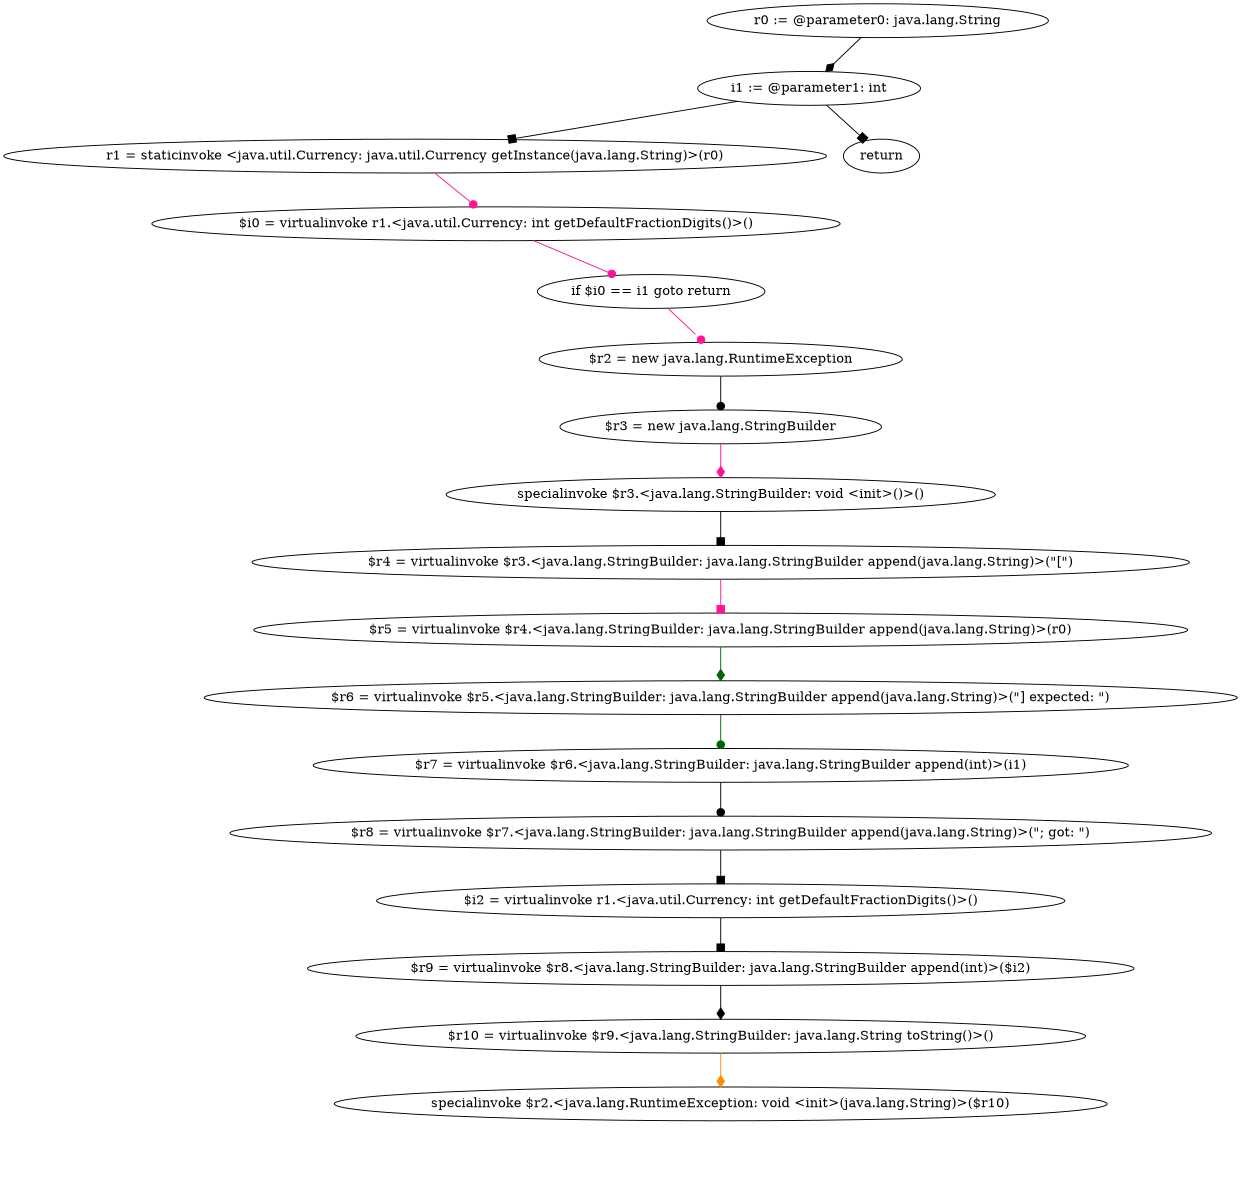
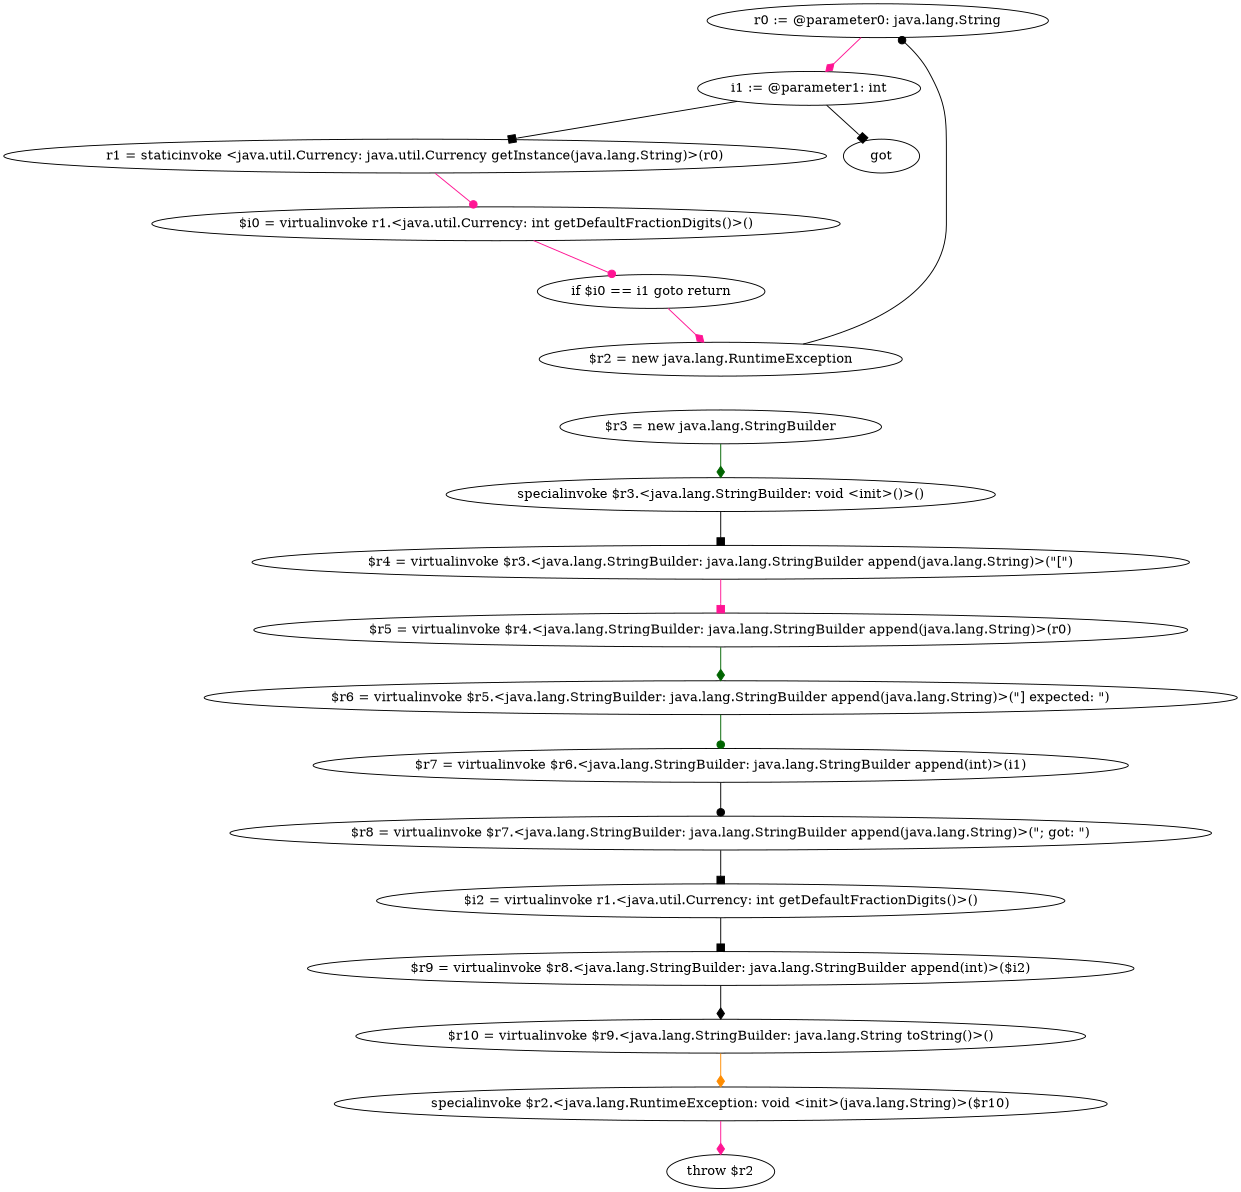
edge "r0 := @parameter0: java.lang.String" -> "i1 := @parameter1: int": color black -> deeppink
node "return": label "return" -> "got"
edge "if $i0 == i1 goto return" -> "$r2 = new java.lang.RuntimeException": arrowhead dot -> diamond
edge "$r2 = new java.lang.RuntimeException" -> "$r3 = new java.lang.StringBuilder": now "$r2 = new java.lang.RuntimeException" -> "r0 := @parameter0: java.lang.String"
edge "$r3 = new java.lang.StringBuilder" -> "specialinvoke $r3.<java.lang.StringBuilder: void <init>()>()": color deeppink -> darkgreen
node "throw $r2": added
